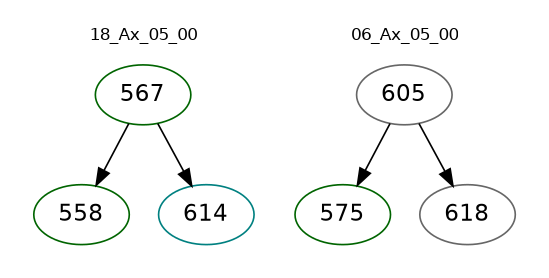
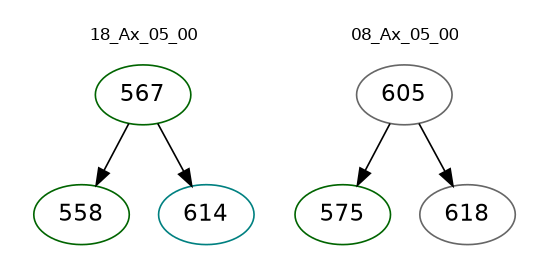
cluster "06_Ax_05_00": label "06_Ax_05_00" -> "08_Ax_05_00"
